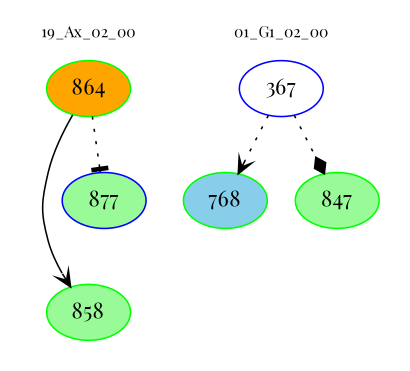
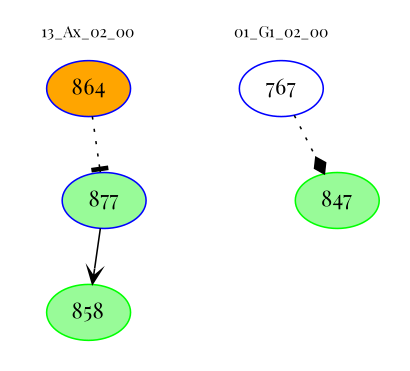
cluster "19_Ax_02_00": label "19_Ax_02_00" -> "13_Ax_02_00"
node "864": color green -> blue
node "367": label "367" -> "767"
edge "864" -> "858": now "877" -> "858"
node "768": removed
